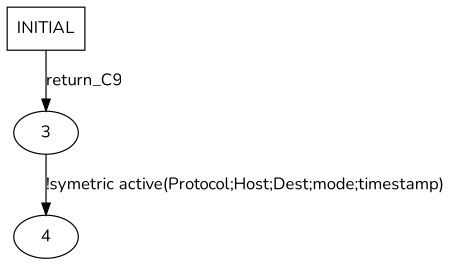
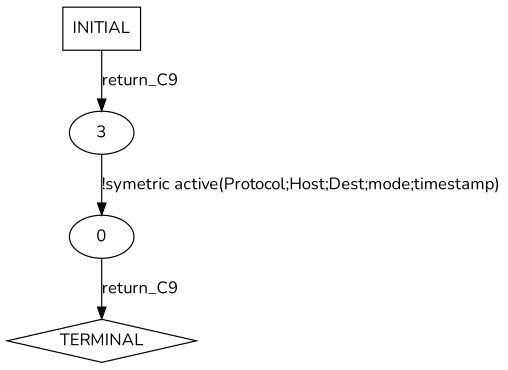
node "4": label "4" -> "0"
node "TERMINAL": added
